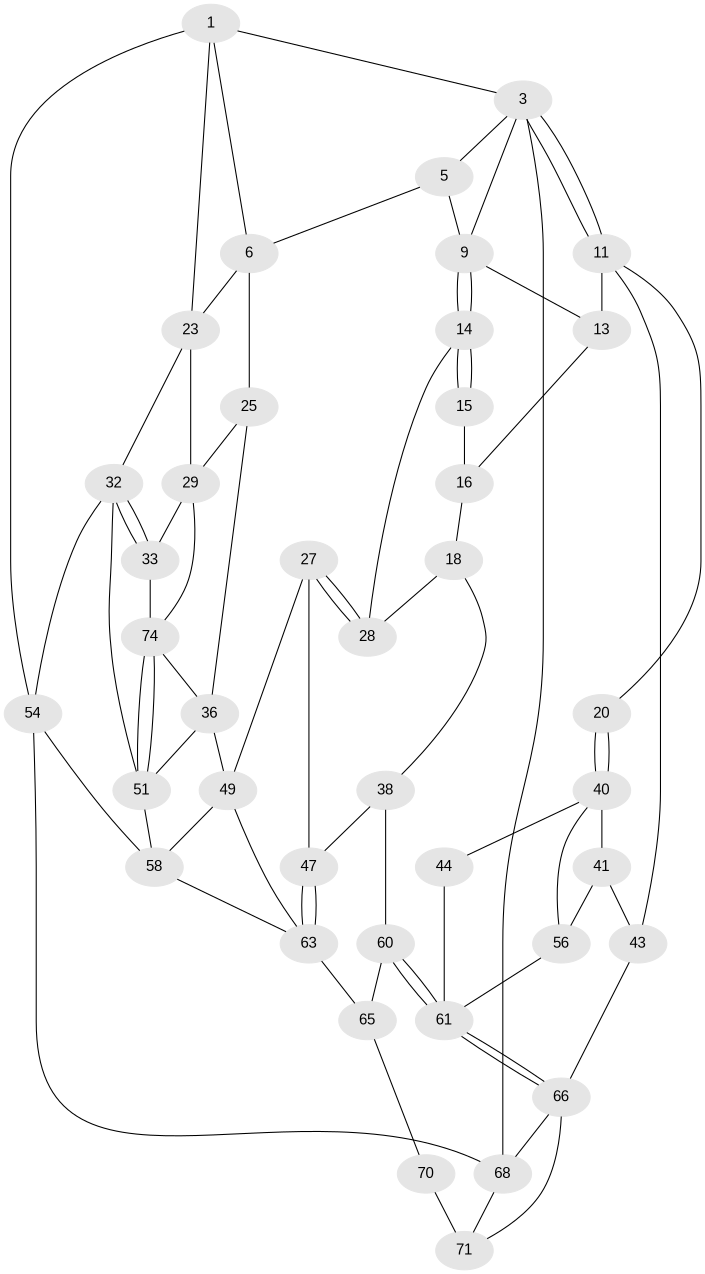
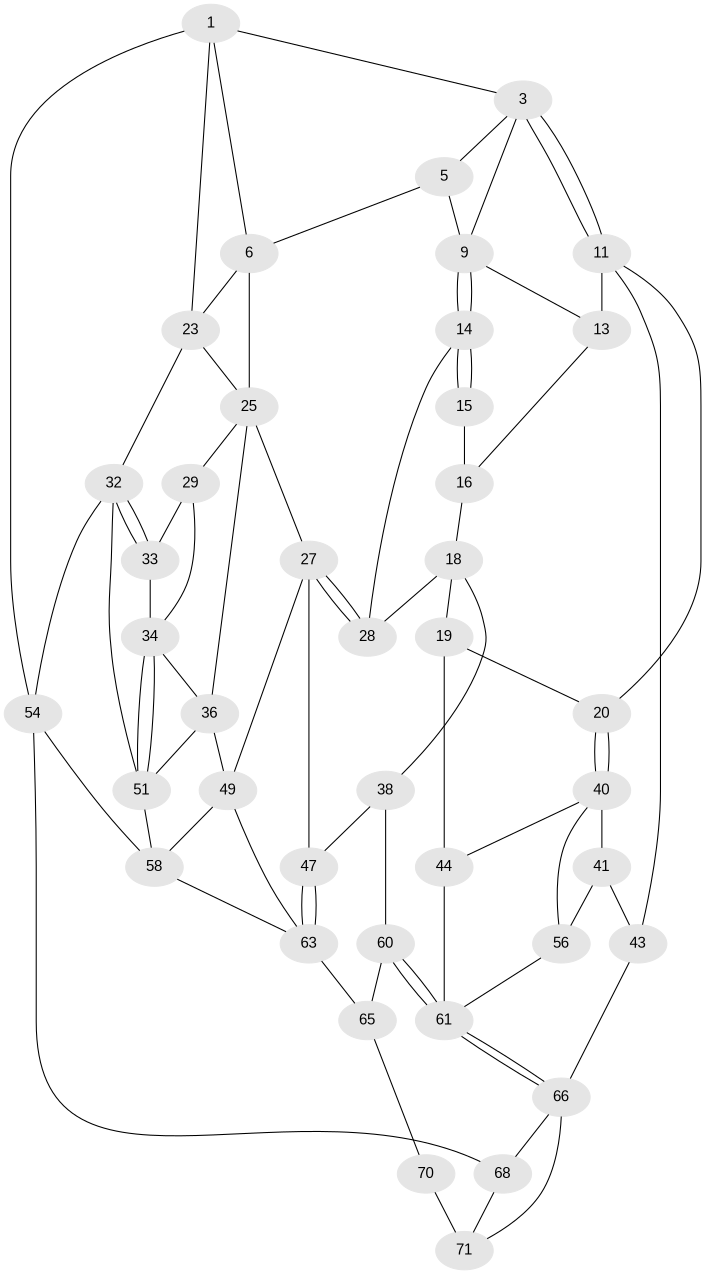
edge "23" -- "29": now "23" -- "25"
edge "25" -- "27": added
node "74": label "74" -> "34"
node "19": added
edge "3" -- "68": removed
